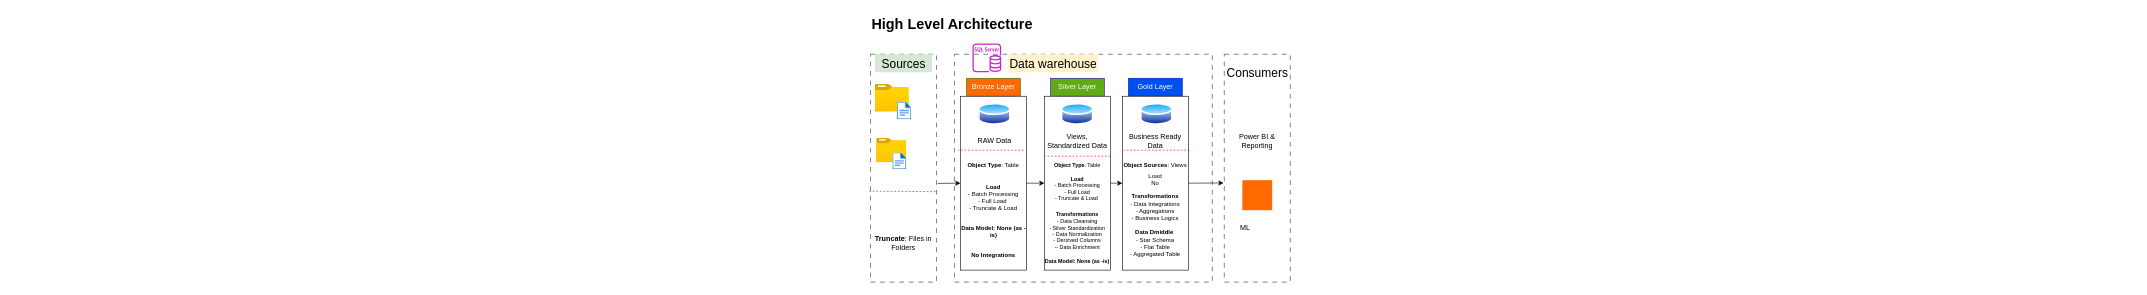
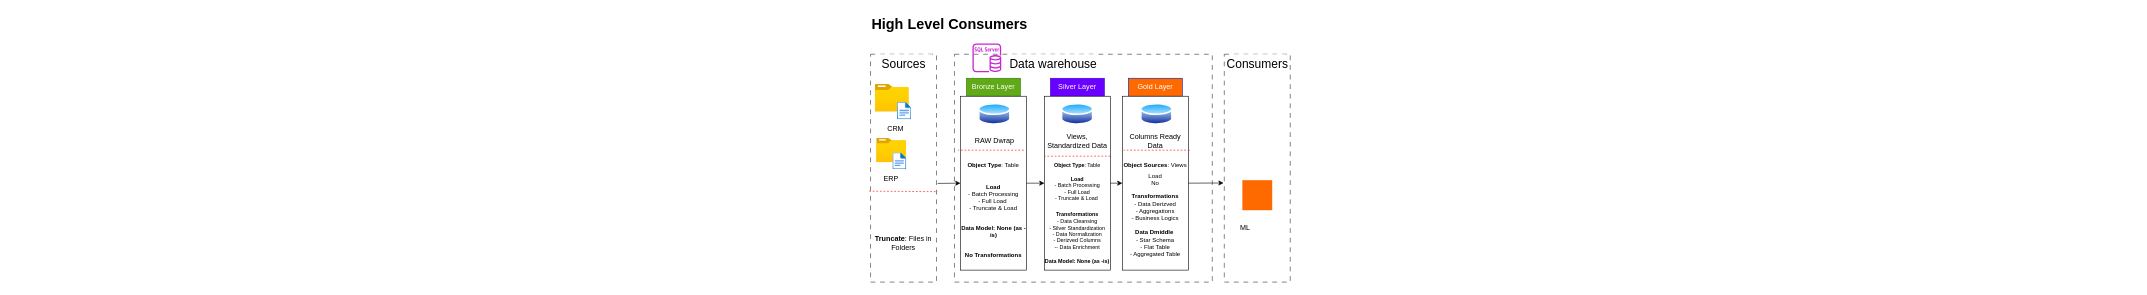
node "High Level Architecture": label "High Level Architecture" -> "High Level Consumers"
node "Sources": fillcolor #d5e8d4 -> #ffffff
node "Data warehouse": fillcolor #fff2cc -> #ffffff
node "Consumers": moved (1257, 72) -> (1257, 63)
node "Bronze Layer": fillcolor #ff6a00 -> #60a917
node "Silver Layer": fillcolor #60a917 -> #6a00ff
node "Gold Layer": fillcolor #0050ef -> #ff6a00
node "CRM": added
node "RAW Data": label "RAW Data" -> "RAW Dwrap"
node "Business Ready Data": label "Business Ready Data" -> "Columns Ready Data"
node "Power BI & Reporting": removed
node "ERP": added
node "Transformations - Data Integrations - Aggregations - Business Logics": label "Transformations - Data Integrations - Aggregations - Business Logics" -> "Transformations - Data Derizved - Aggregations - Business Logics"
node "No Integrations": label "No Integrations" -> "No Transformations"
